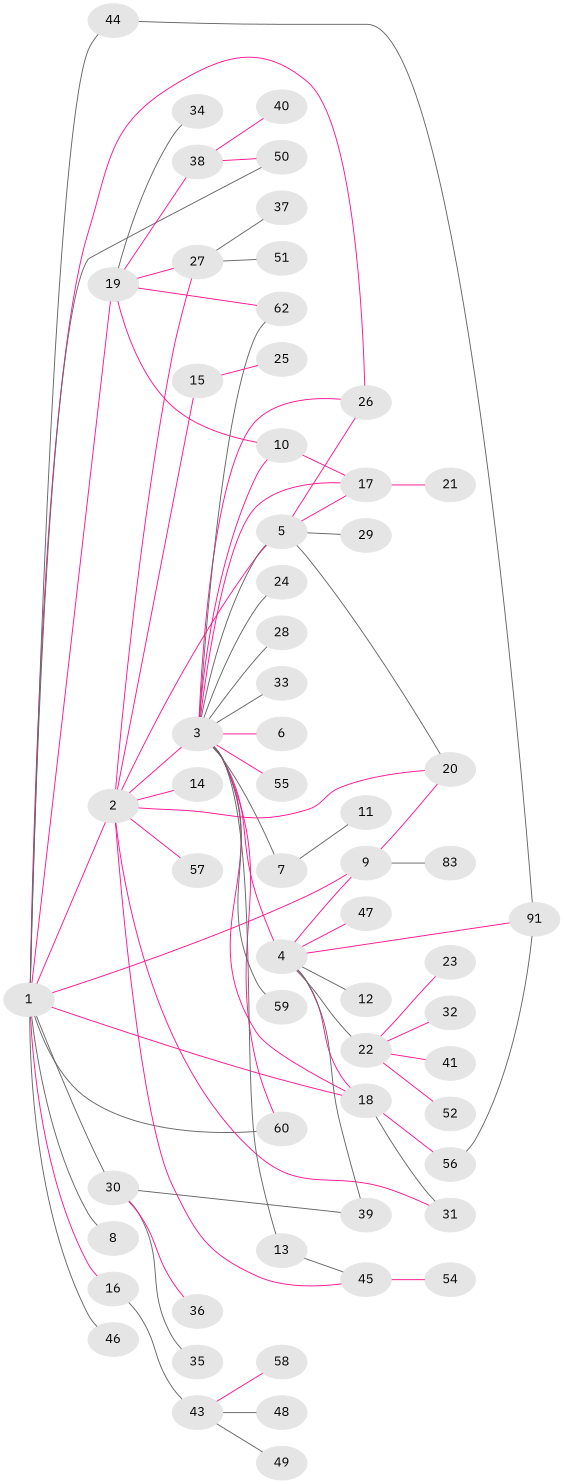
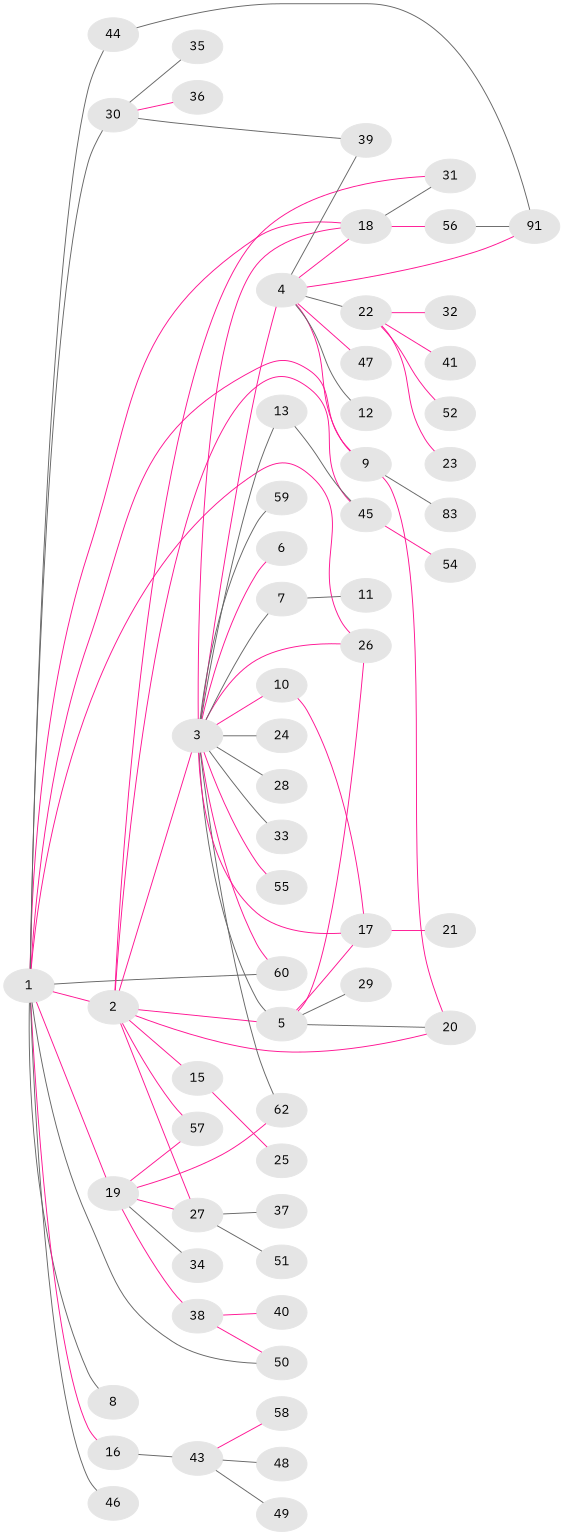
edge "19" -- "10": now "19" -- "57"
node "14": removed
